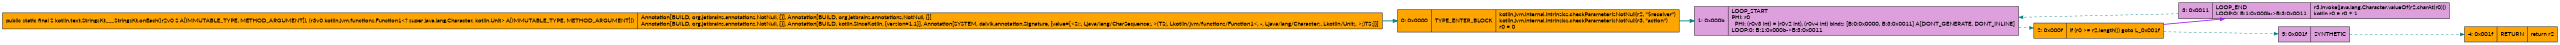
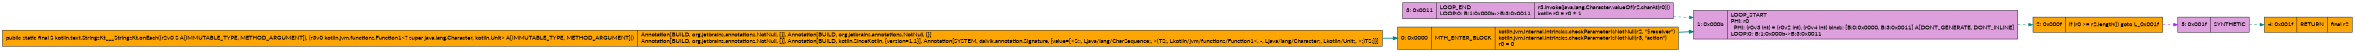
node "0: 0x0000": text "TYPE_ENTER_BLOCK" -> "MTH_ENTER_BLOCK"
edge "2: 0x000f" -> "3: 0x0011": removed
edge "2: 0x000f" -> "5: 0x001f": color teal -> purple
node "4: 0x001f": text "return r2" -> "final r2"
